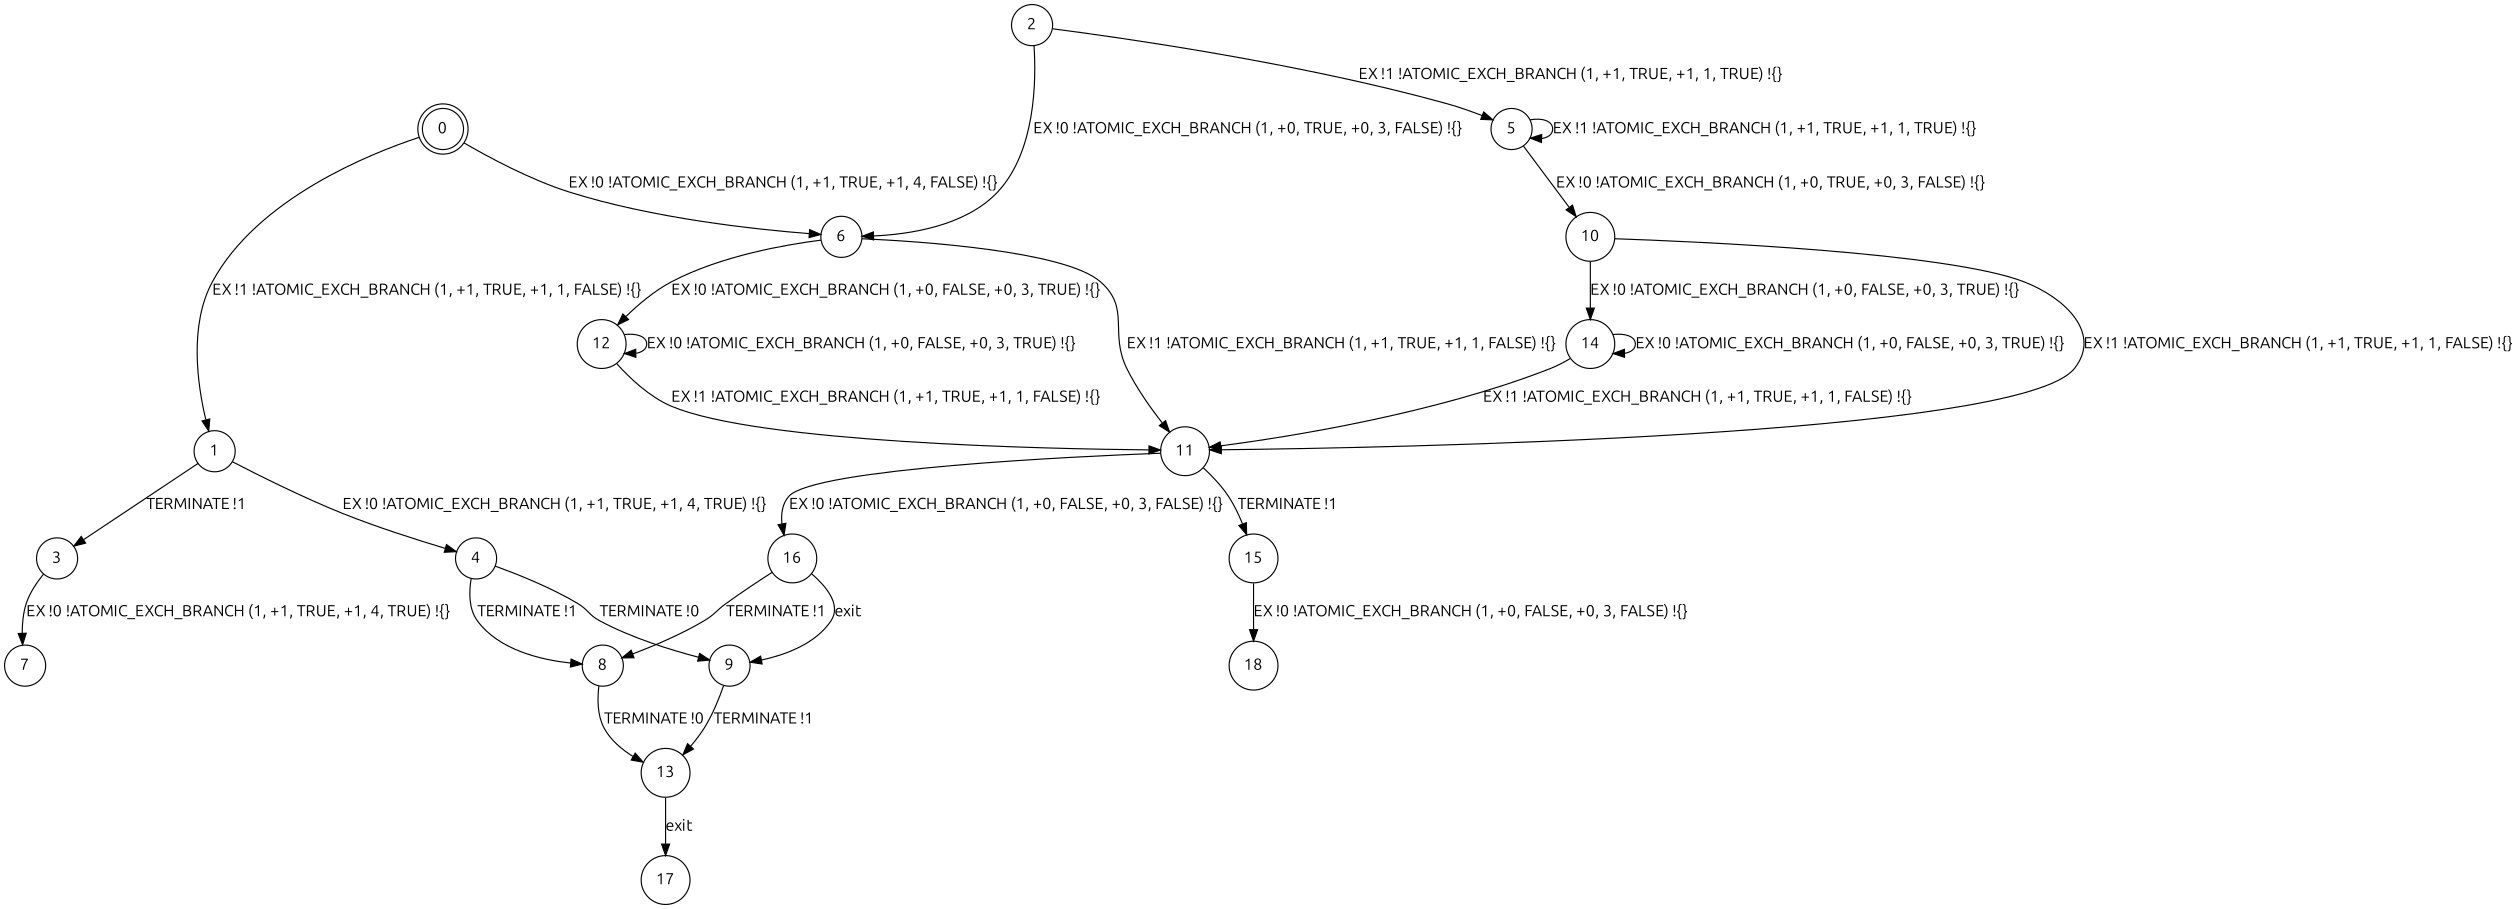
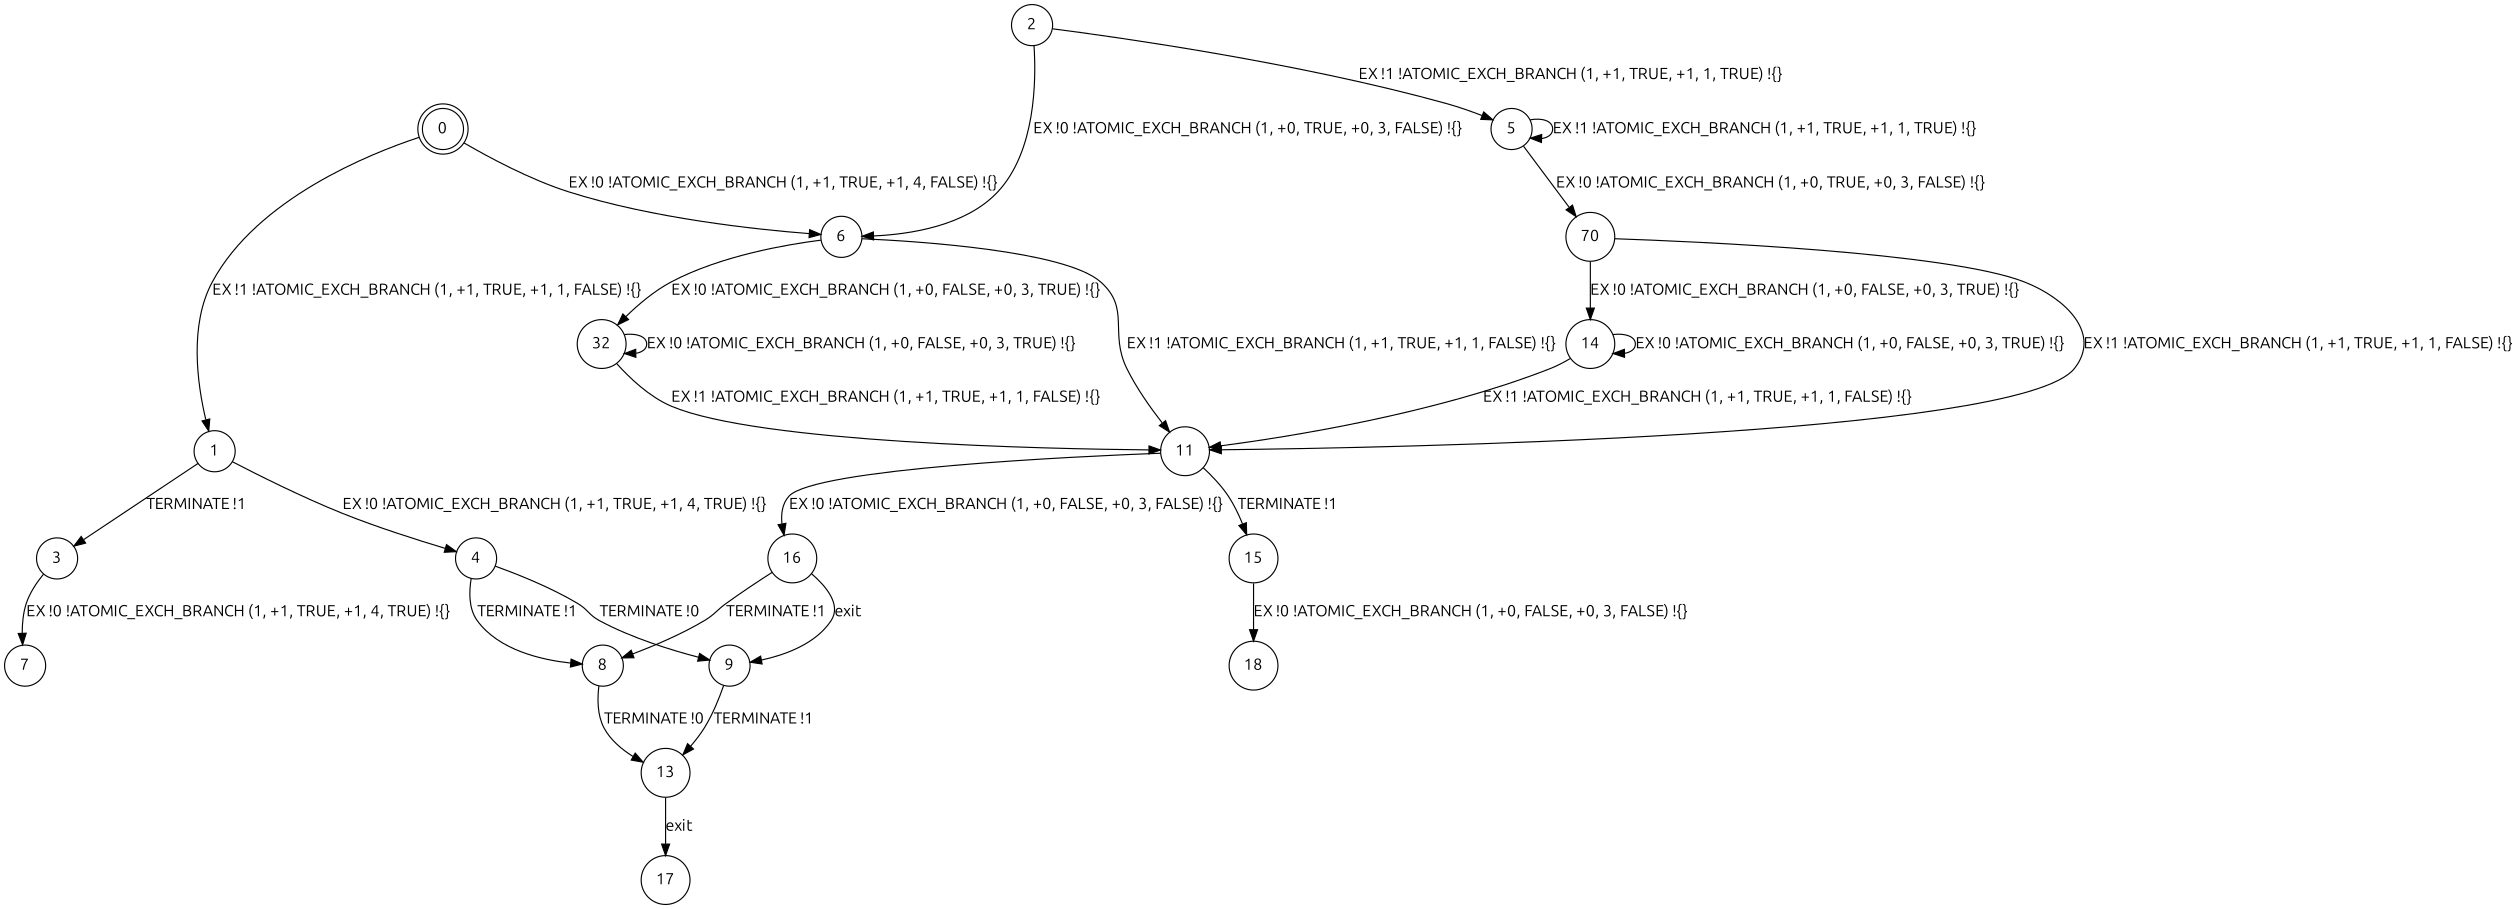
node "10": label "10" -> "70"
node "12": label "12" -> "32"
